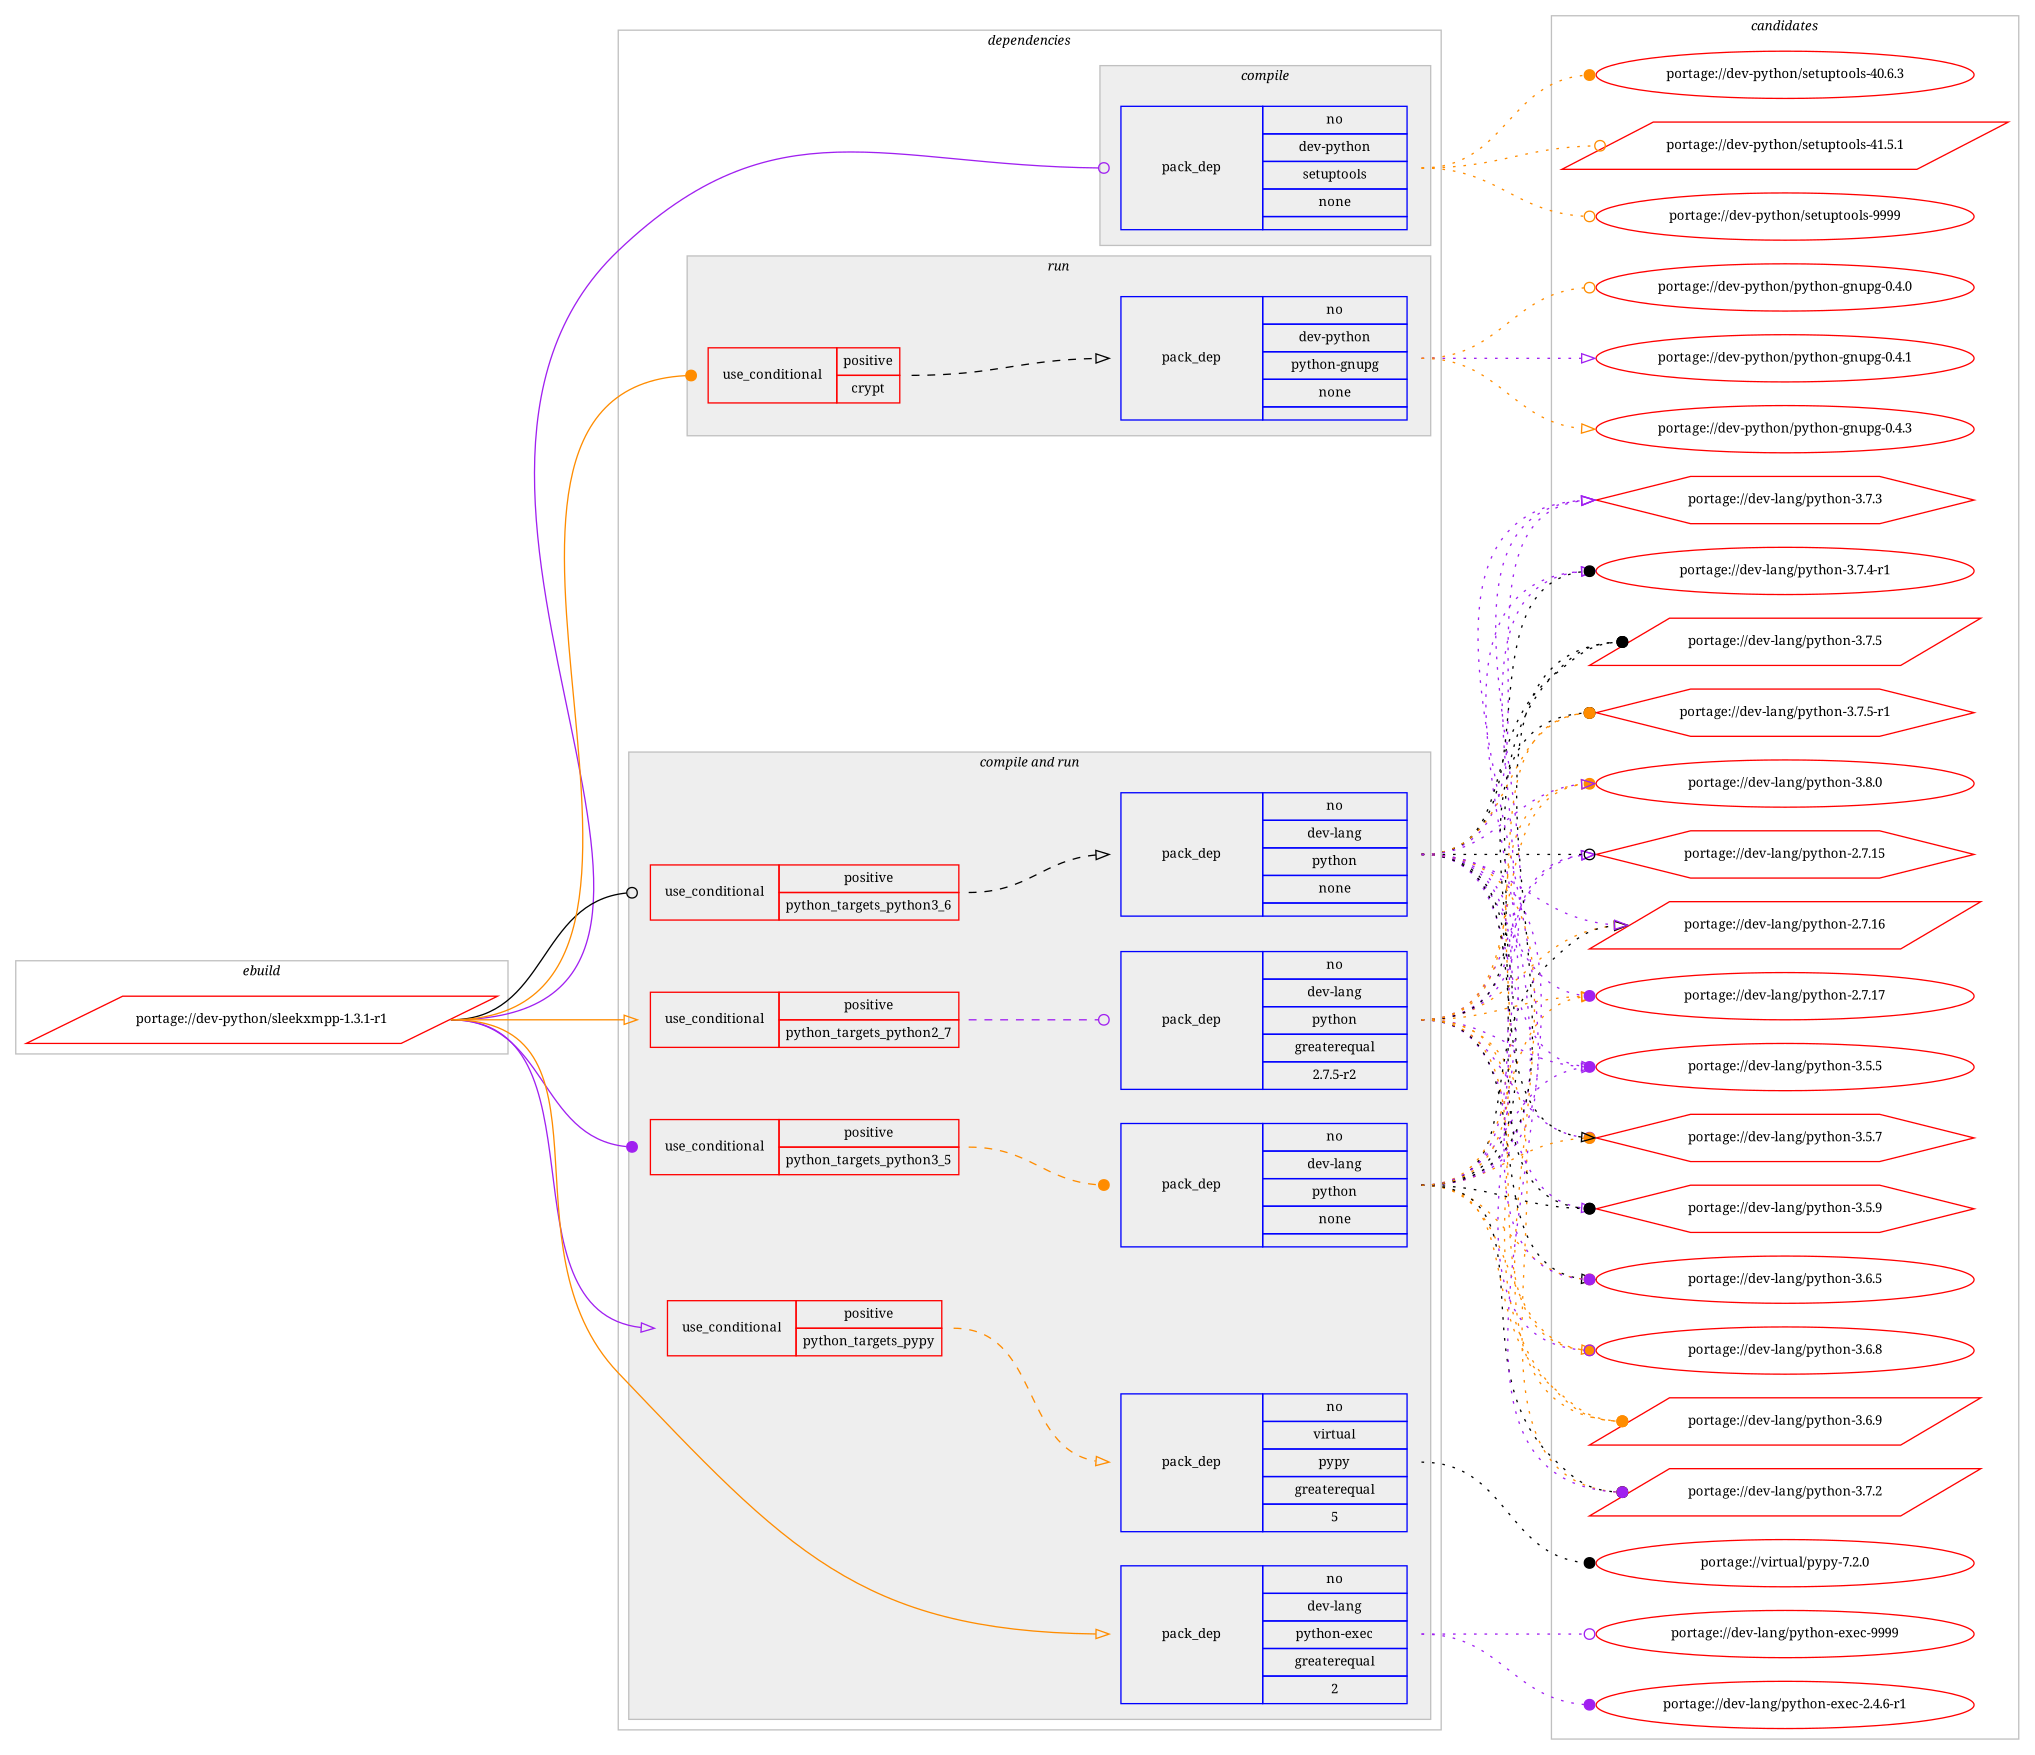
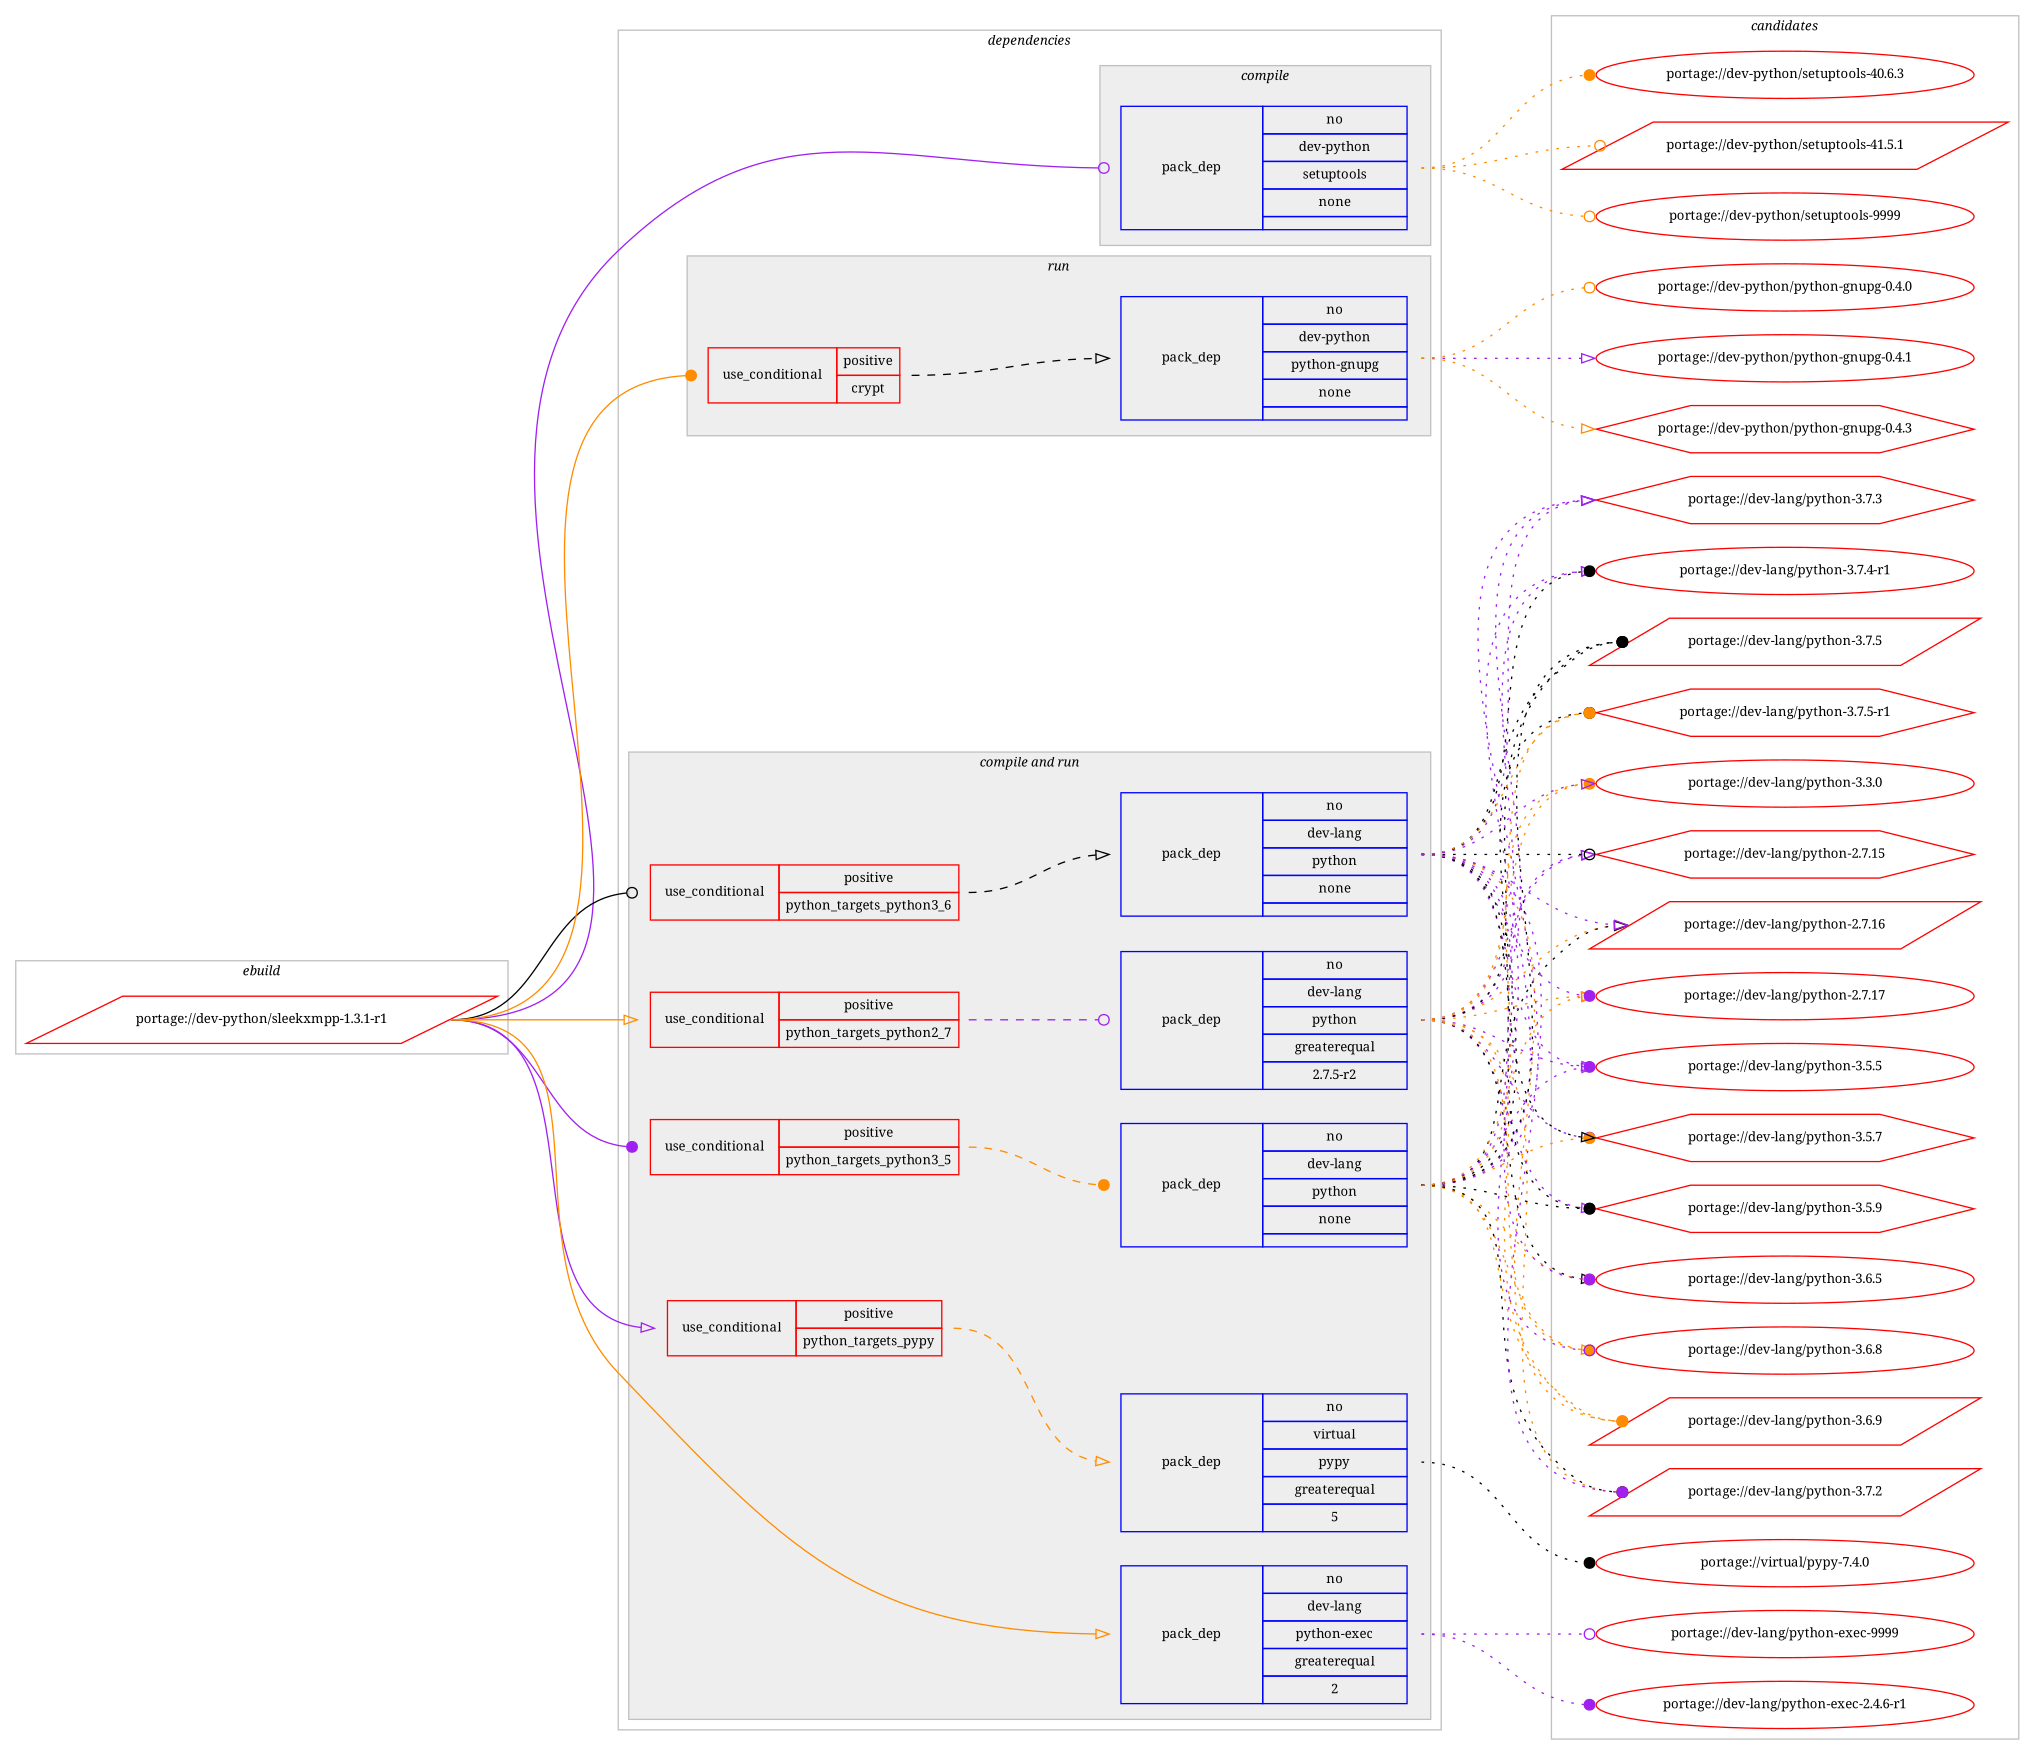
node "portage://dev-python/python-gnupg-0.4.3": shape ellipse -> hexagon
node "portage://dev-lang/python-3.8.0": label "portage://dev-lang/python-3.8.0" -> "portage://dev-lang/python-3.3.0"
node "portage://virtual/pypy-7.2.0": label "portage://virtual/pypy-7.2.0" -> "portage://virtual/pypy-7.4.0"
